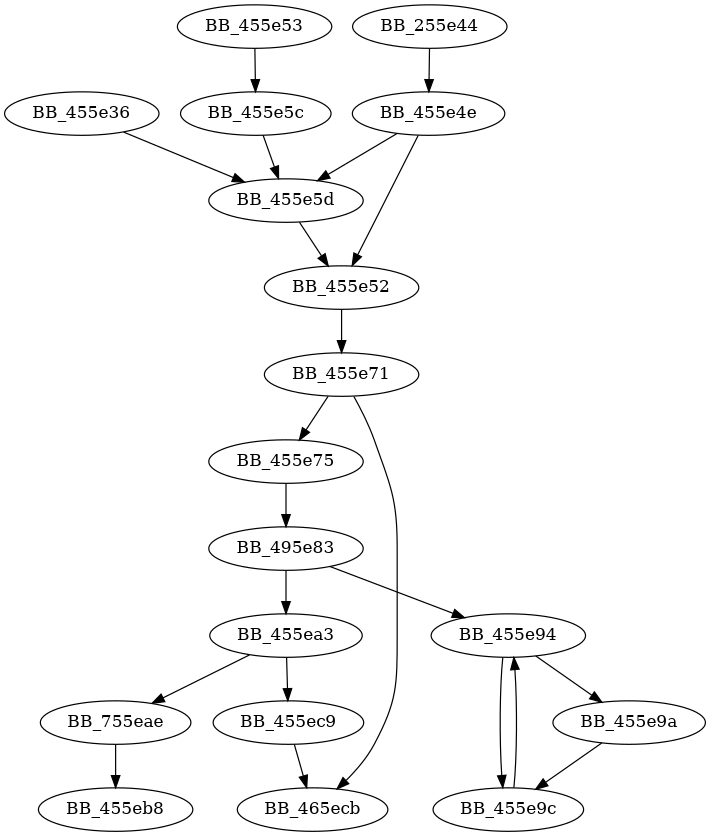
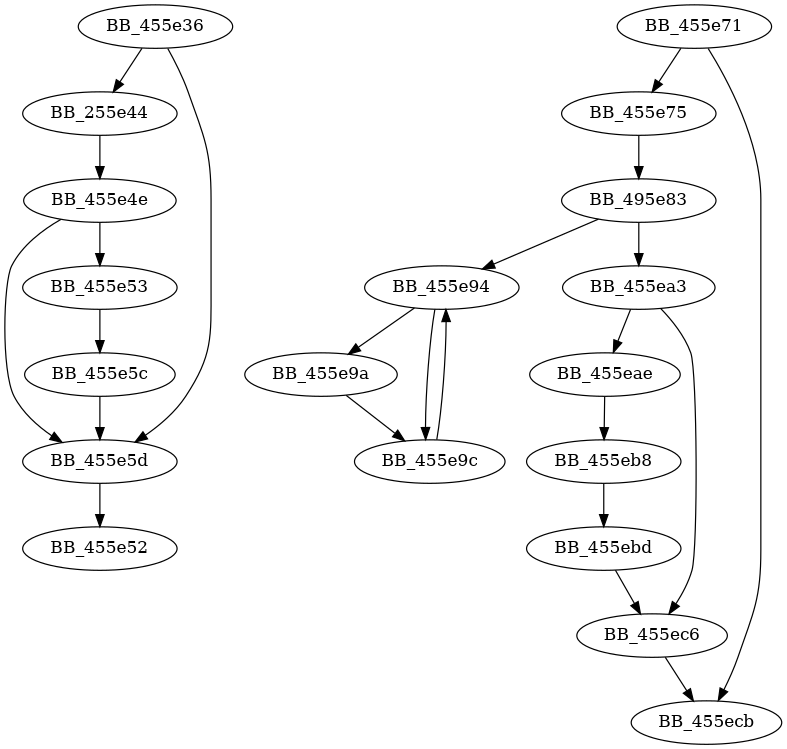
edge "BB_455e36" -> "BB_255e44": added
edge "BB_455e4e" -> "BB_455e52": now "BB_455e4e" -> "BB_455e53"
edge "BB_455e52" -> "BB_455e71": removed
node "BB_455ebd": added
node "BB_755eae": label "BB_755eae" -> "BB_455eae"
node "BB_455ec9": label "BB_455ec9" -> "BB_455ec6"
node "BB_465ecb": label "BB_465ecb" -> "BB_455ecb"
